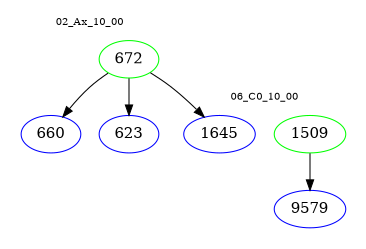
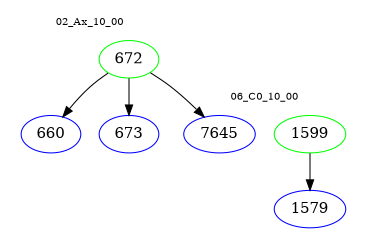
node "623": label "623" -> "673"
node "1645": label "1645" -> "7645"
node "1509": label "1509" -> "1599"
node "9579": label "9579" -> "1579"
